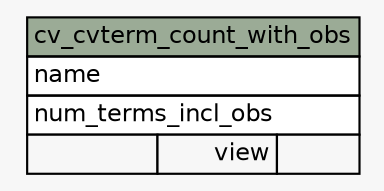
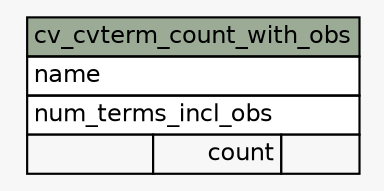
node "cv_cvterm_count_with_obs": text "view" -> "count"
